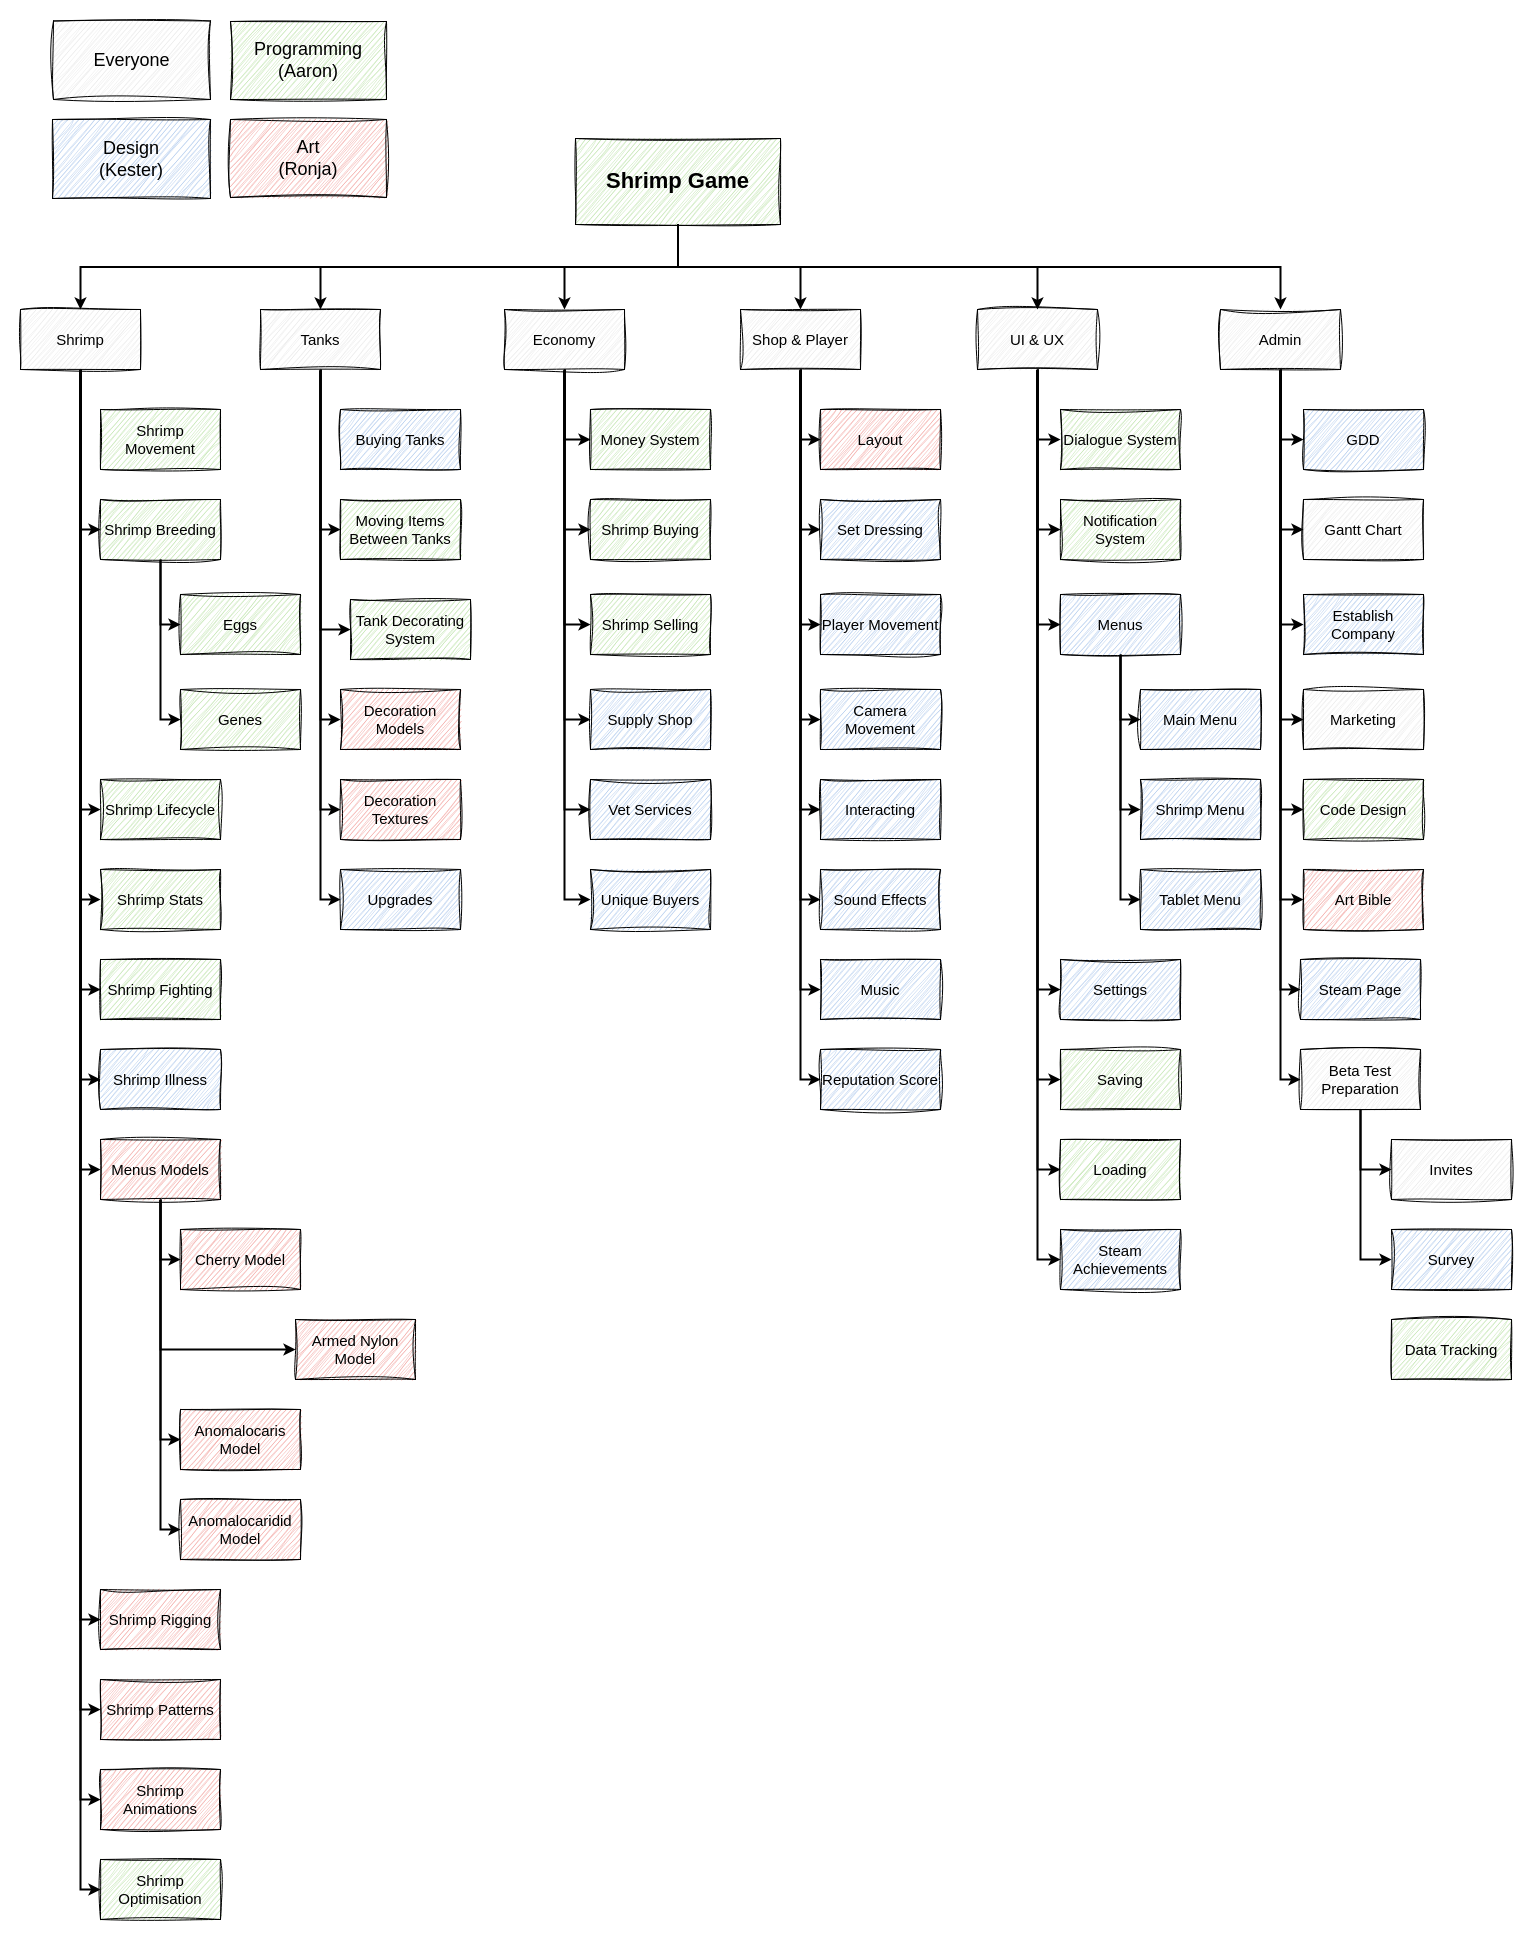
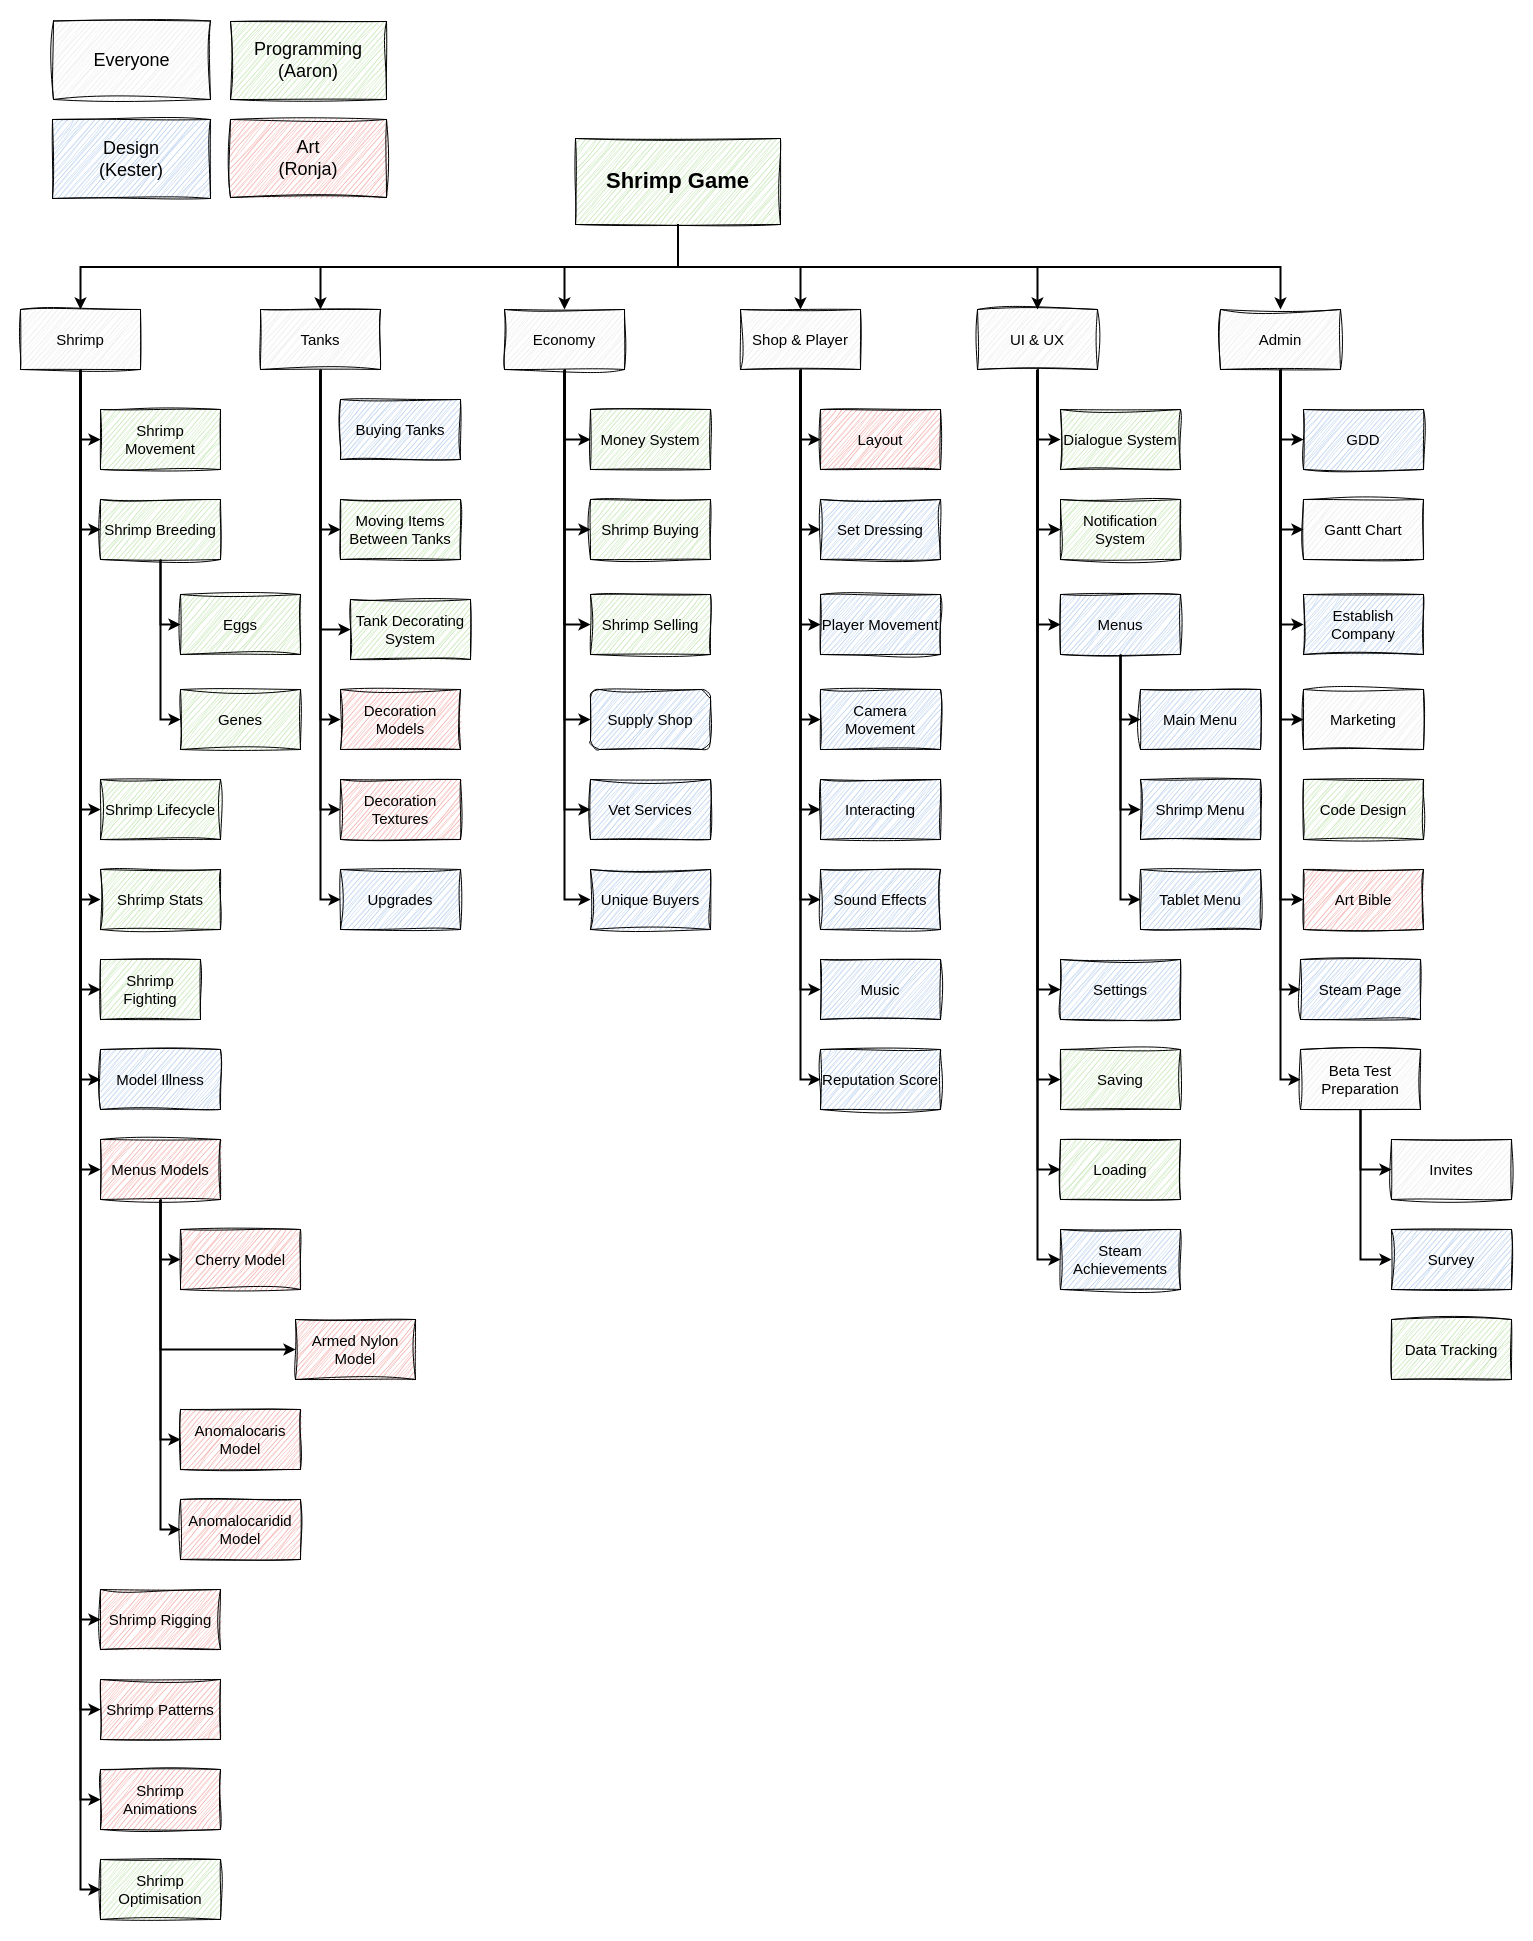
edge "Shrimp" -> "Shrimp Movement": added
node "Buying Tanks": moved (401, 440) -> (401, 430)
node "Supply Shop": shape rectangle -> rounded rectangle
edge "Admin" -> "Code Design": removed
node "Shrimp Fighting": size 120x60 -> 100x60
node "Shrimp Illness": label "Shrimp Illness" -> "Model Illness"
